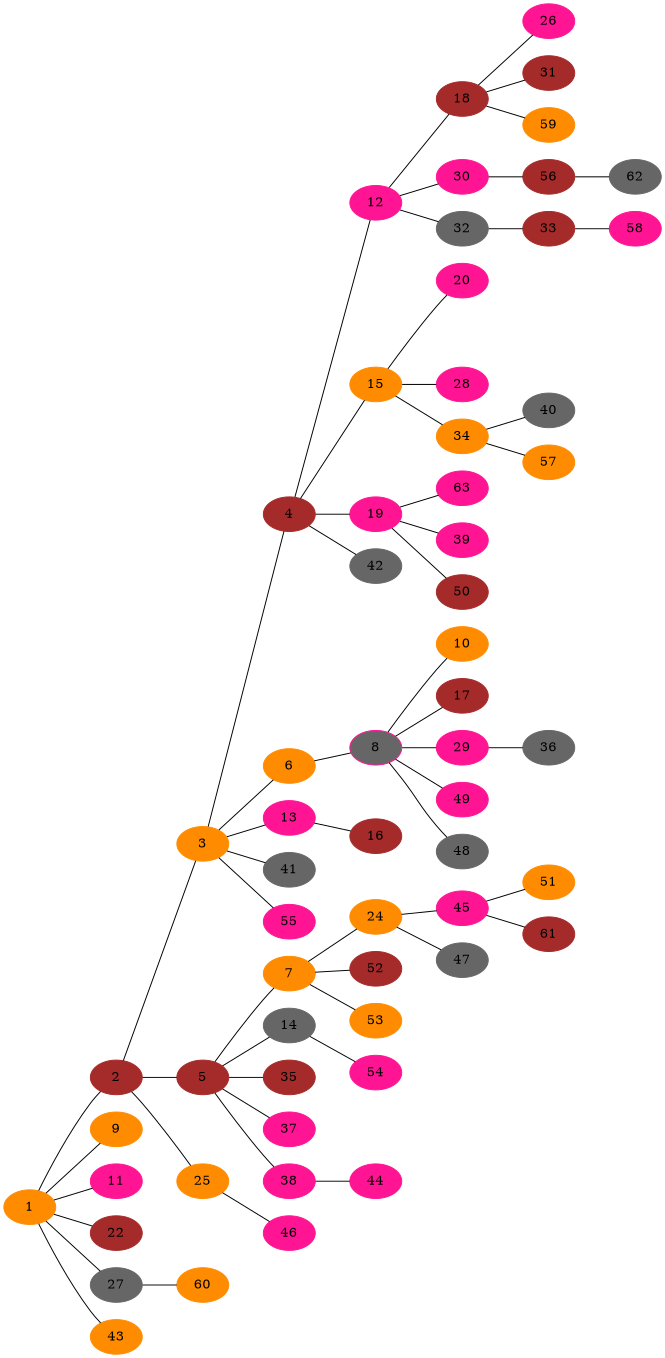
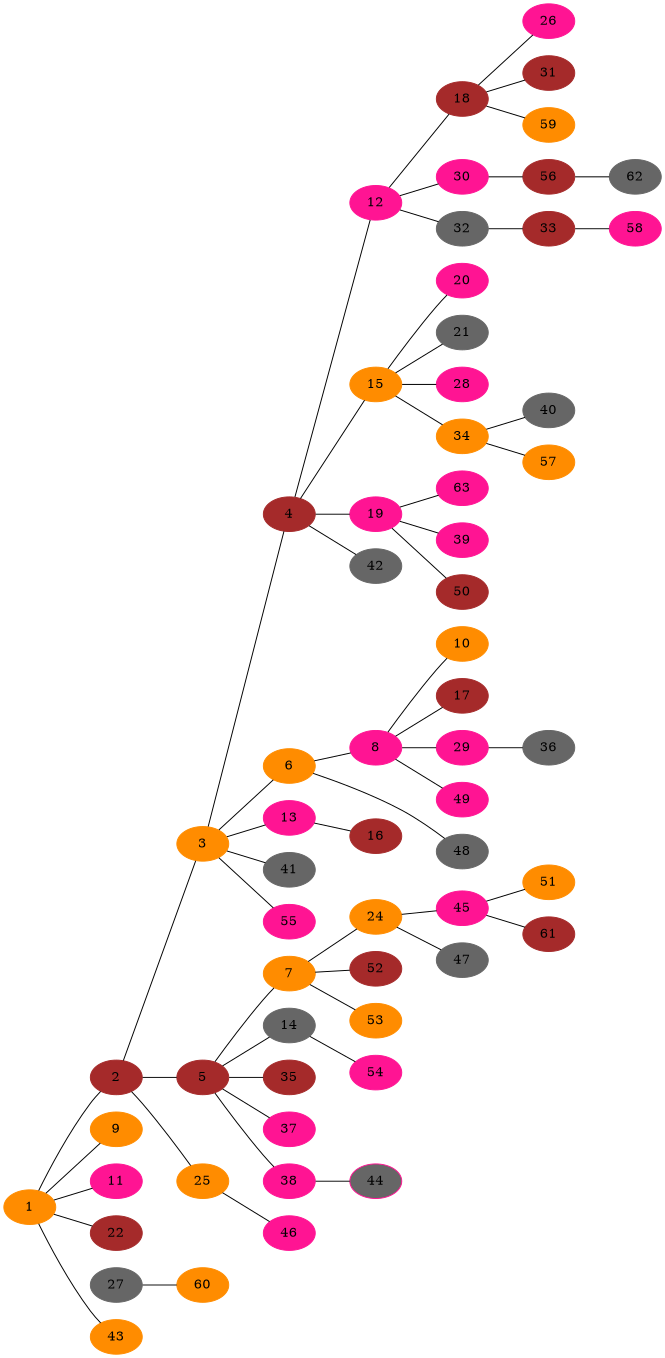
node "21": added
node "8": fillcolor gray40 -> deeppink
edge "8" -- "48": now "6" -- "48"
node "44": fillcolor deeppink -> gray40
edge "1" -- "27": removed
